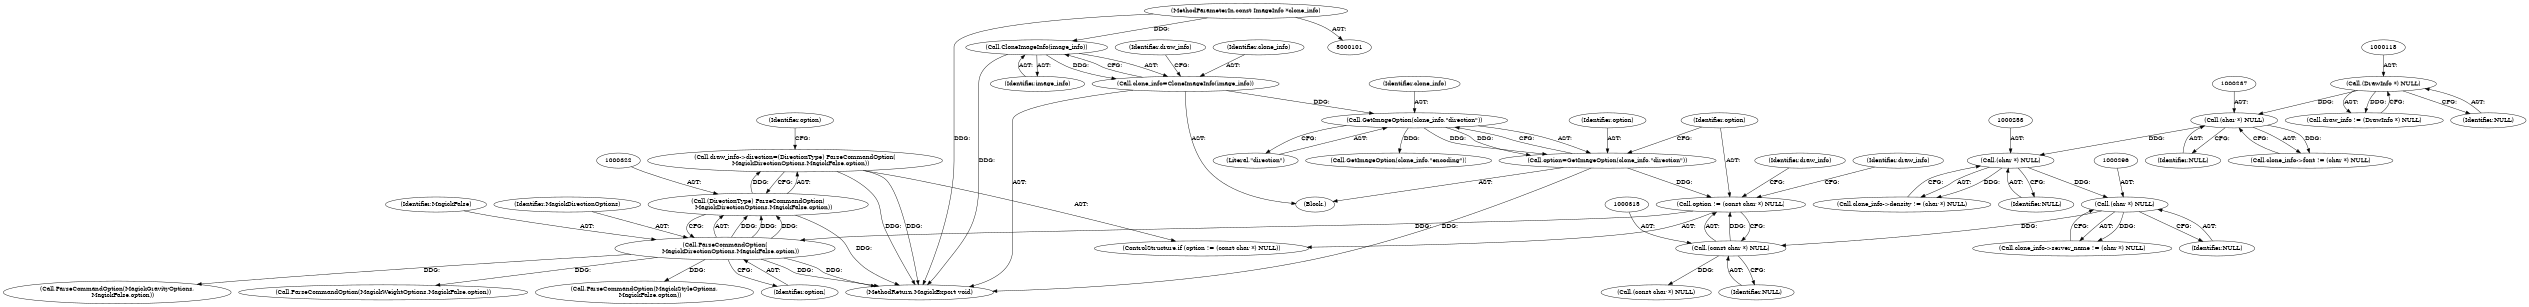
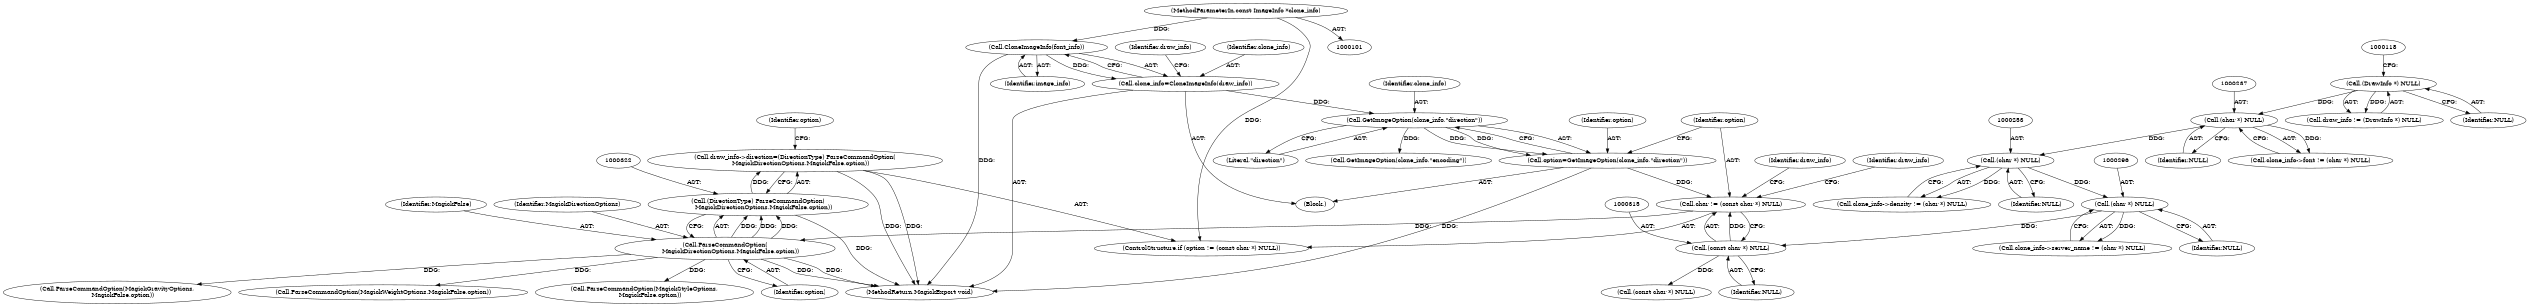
node "(Call,CloneImageInfo(image_info))": label "(Call,CloneImageInfo(image_info))" -> "(Call,CloneImageInfo(font_info))"
node "5000101": label "5000101" -> "1000101"
edge "(MethodParameterIn,const ImageInfo *clone_info)" -> "(MethodReturn,MagickExport void)": now "(MethodParameterIn,const ImageInfo *clone_info)" -> "(ControlStructure,if (option != (const char *) NULL))"
edge "1000118" -> "(Call,(DrawInfo *) NULL)": label "AST: " -> "CFG: "
node "(Call,clone_info=CloneImageInfo(image_info))": label "(Call,clone_info=CloneImageInfo(image_info))" -> "(Call,clone_info=CloneImageInfo(draw_info))"
edge "(Call,draw_info != (DrawInfo *) NULL)" -> "(Call,(DrawInfo *) NULL)": label "CFG: " -> "AST: "
node "(Call,option != (const char *) NULL)": label "(Call,option != (const char *) NULL)" -> "(Call,char != (const char *) NULL)"
